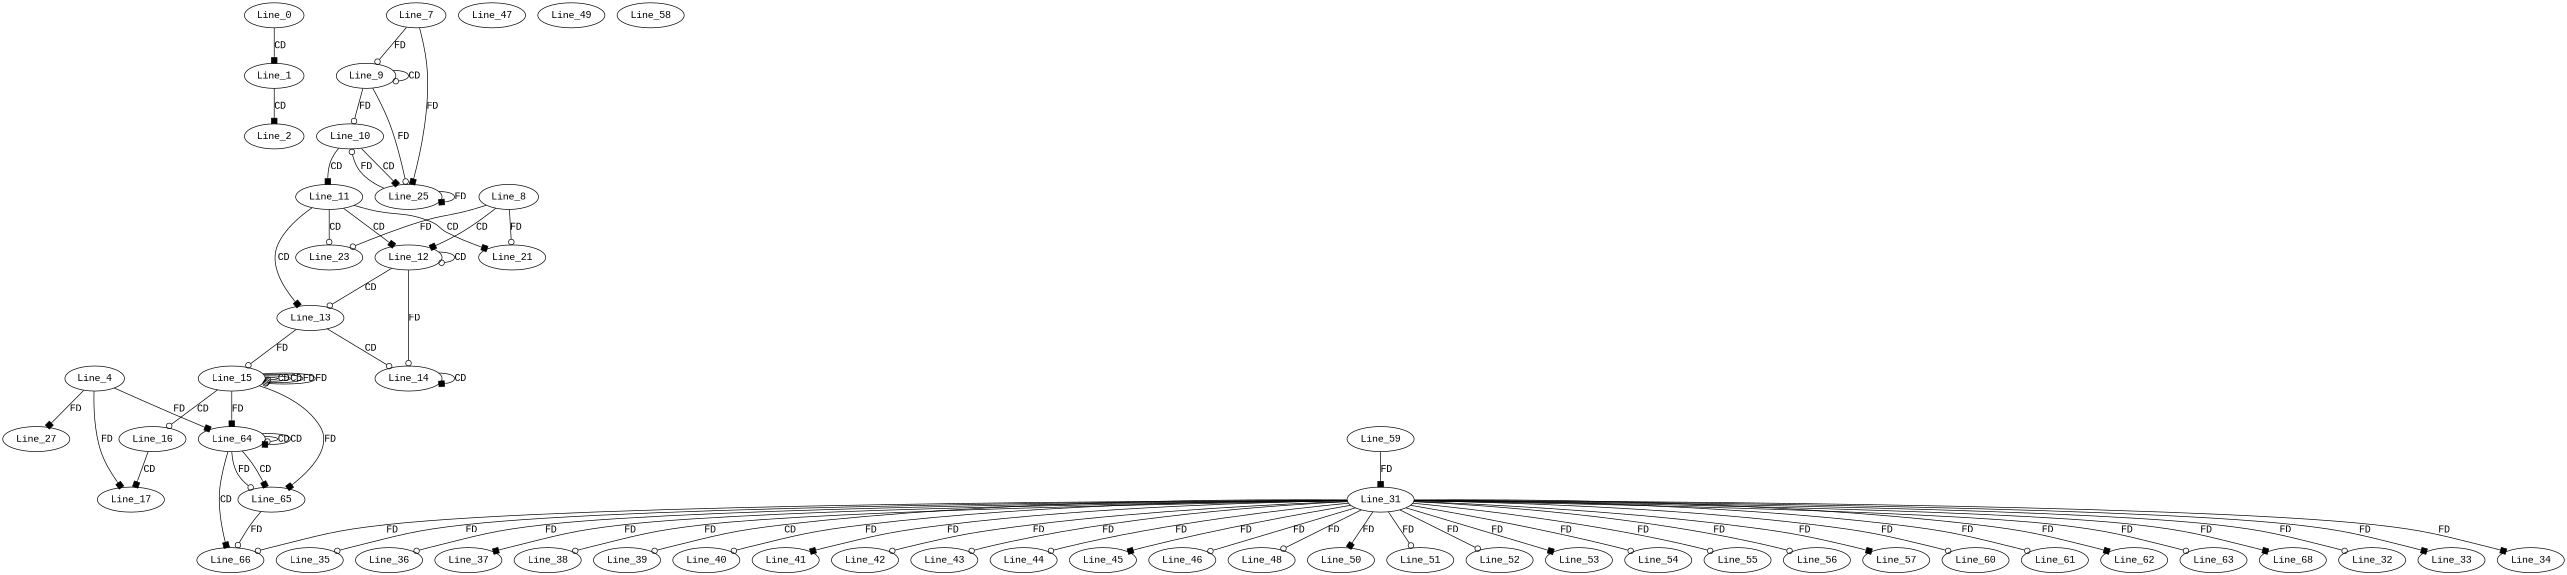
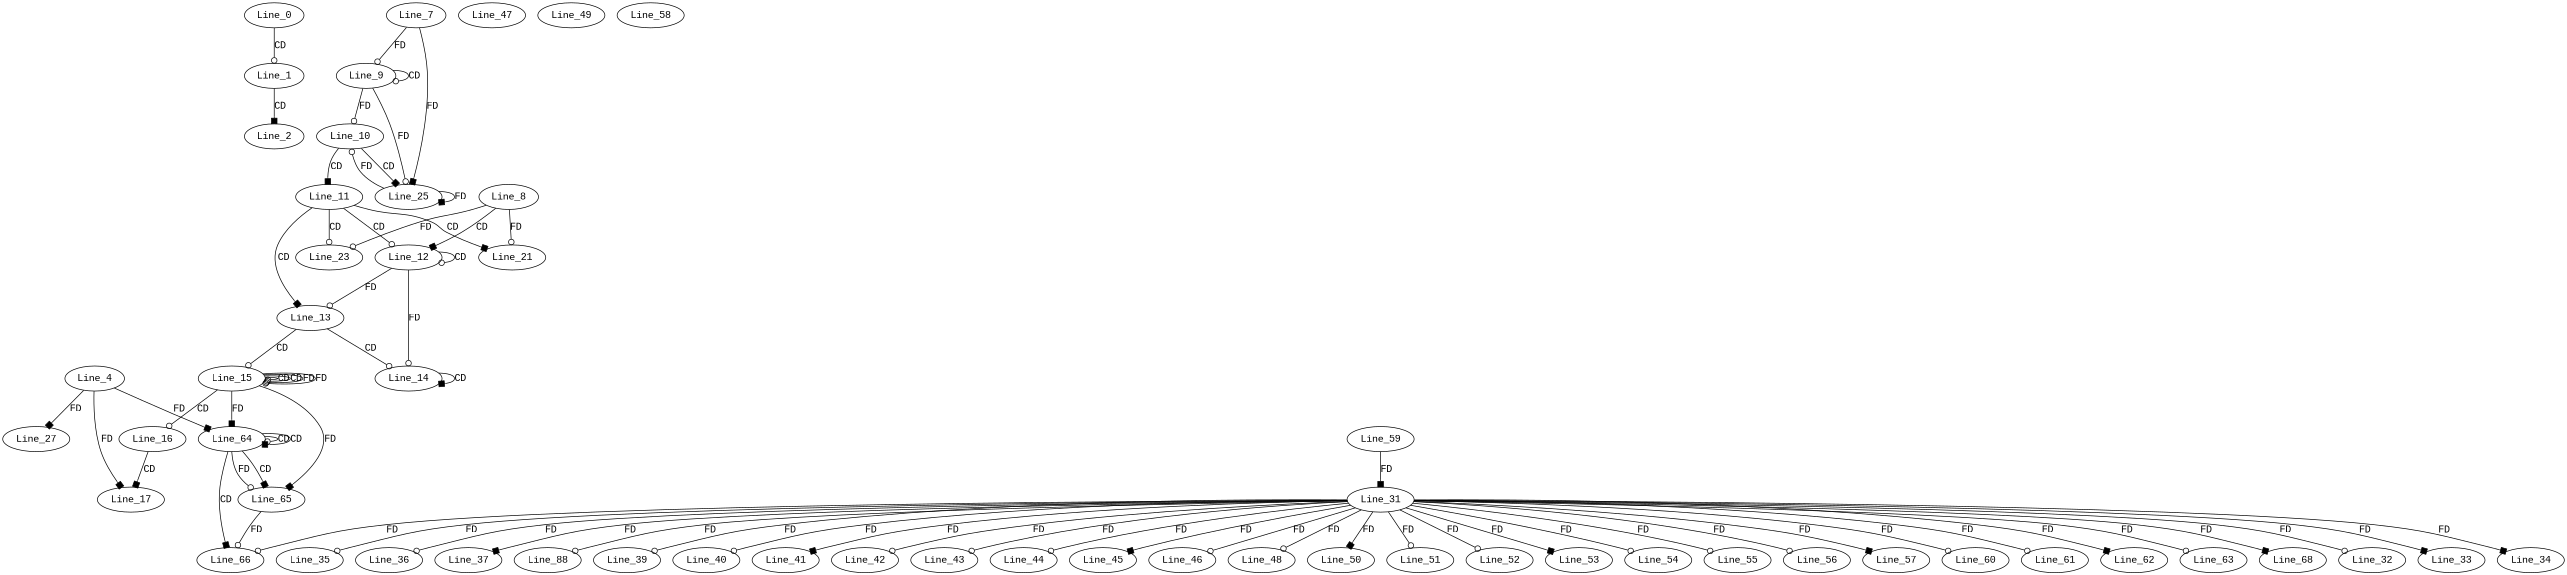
edge "Line_0" -> "Line_1": arrowhead box -> odot
edge "Line_11" -> "Line_12": arrowhead box -> odot
edge "Line_12" -> "Line_13": label "CD" -> "FD"
edge "Line_13" -> "Line_15": label "FD" -> "CD"
edge "Line_31" -> "Line_39": label "CD" -> "FD"
node "Line_38": label "Line_38" -> "Line_88"
